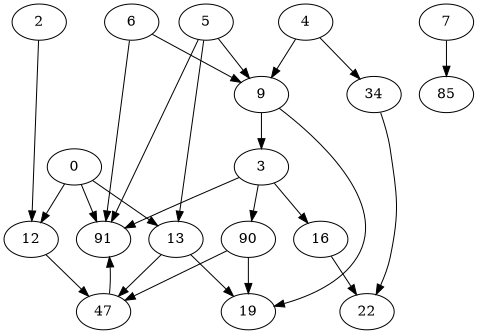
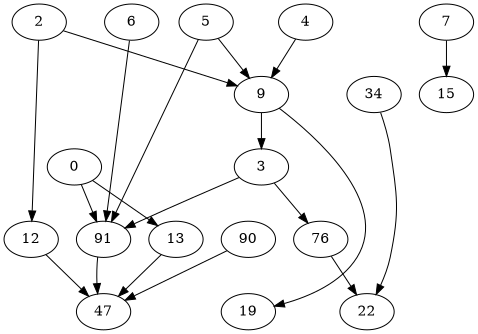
edge "6" -> "9": now "2" -> "9"
edge "4" -> "34": removed
node "85": label "85" -> "15"
edge "5" -> "13": removed
edge "3" -> "90": removed
edge "0" -> "12": removed
node "16": label "16" -> "76"
edge "90" -> "19": removed
edge "13" -> "19": removed
edge "47" -> "91": reversed
